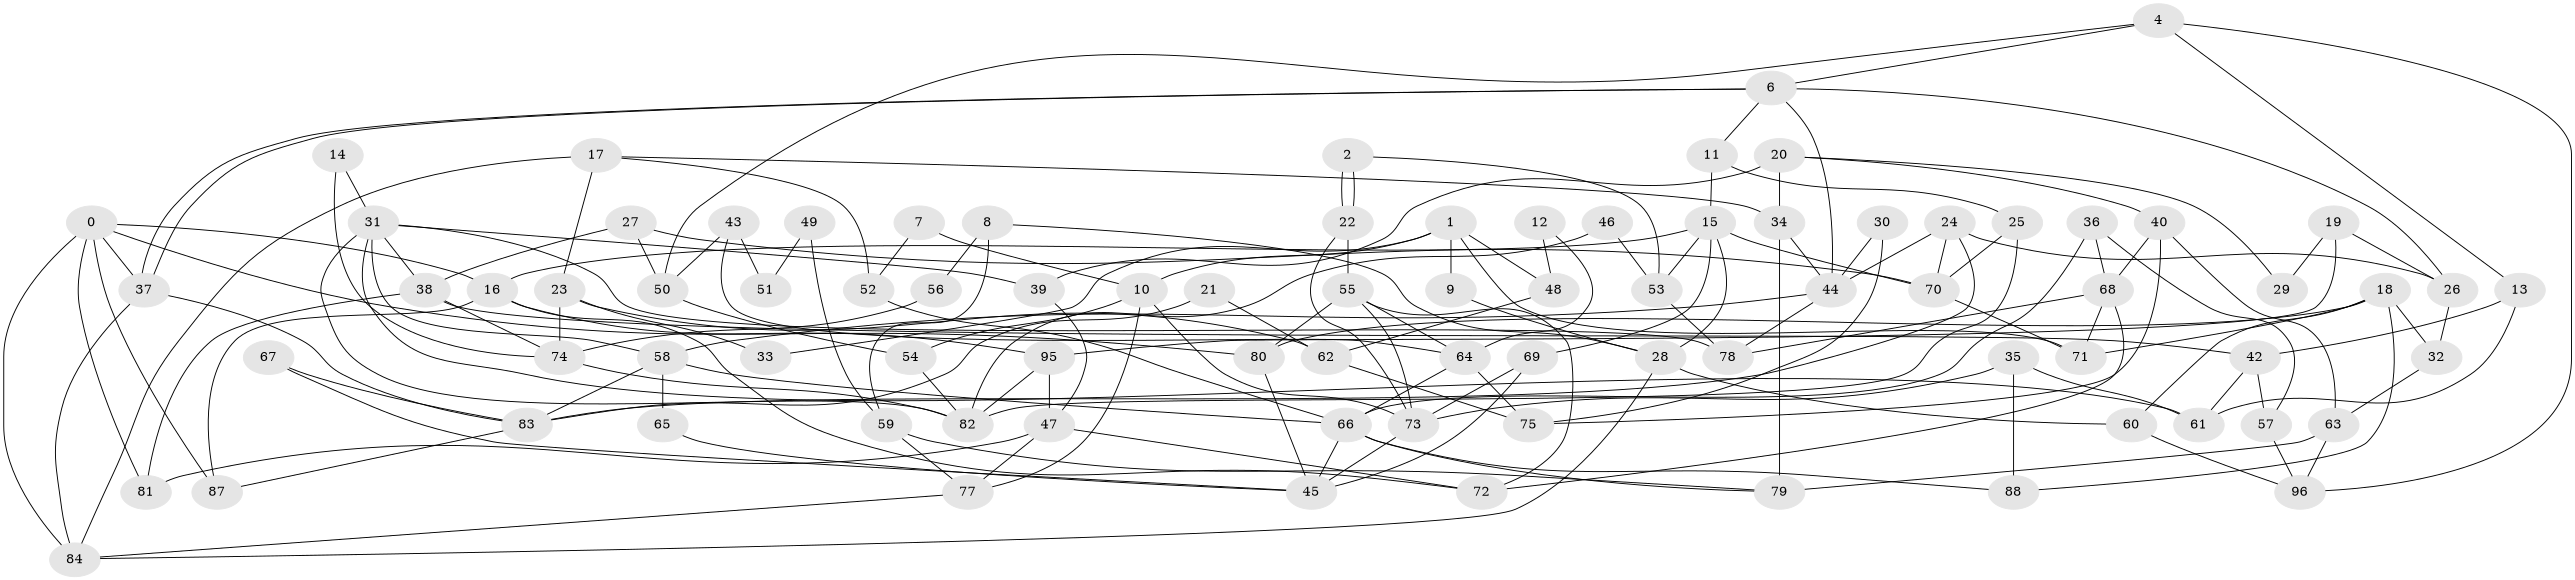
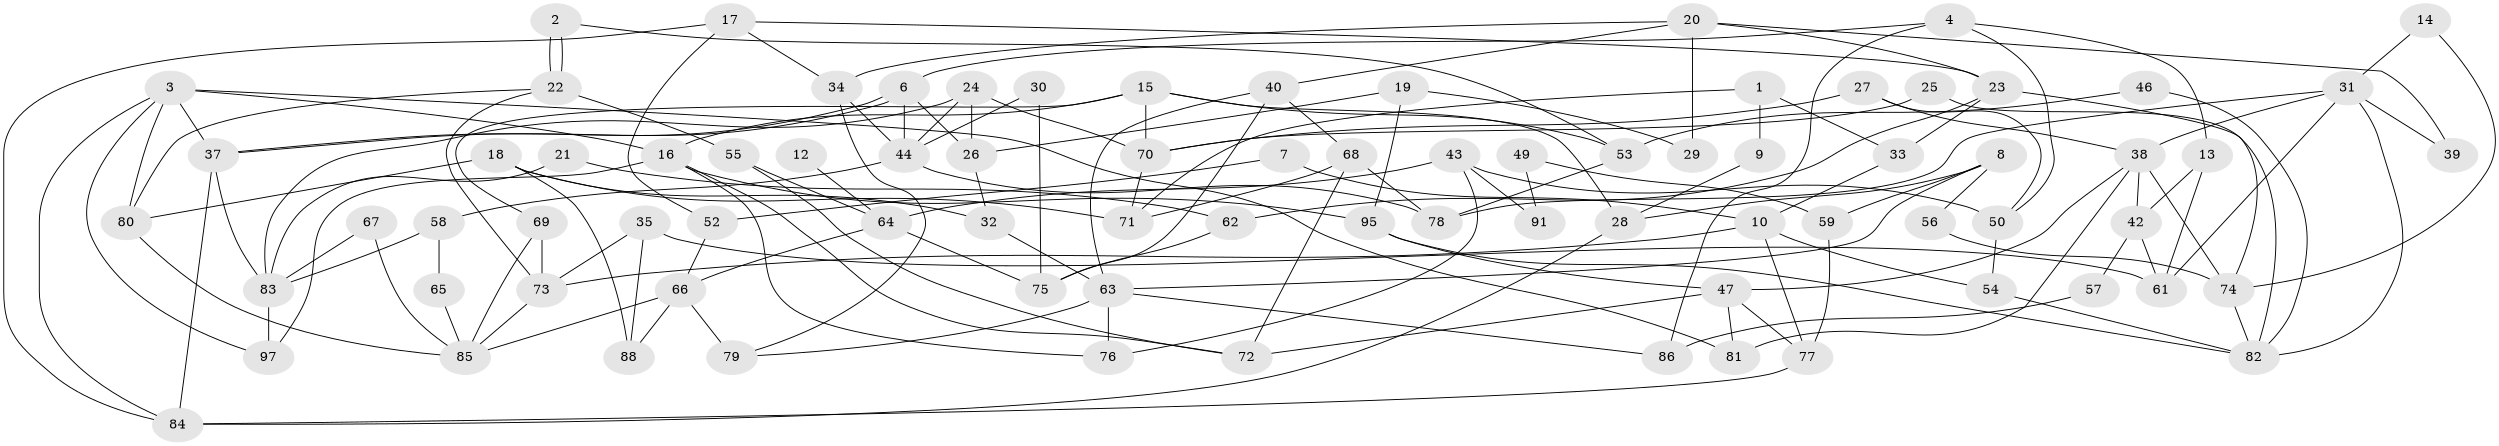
edge "20" -- "23": added
node "11": removed
node "0": label "0" -> "3"
node "36": removed
edge "1" -- "10": now "33" -- "10"
edge "8" -- "63": added
node "51": label "51" -> "91"
node "48": removed
edge "55" -- "80": now "22" -- "80"
edge "31" -- "58": removed
edge "55" -- "73": removed
node "76": added
edge "39" -- "47": now "38" -- "47"
edge "58" -- "66": removed
node "60": removed
edge "59" -- "79": removed
node "87": label "87" -> "97"
node "45": label "45" -> "85"
node "96": label "96" -> "86"
